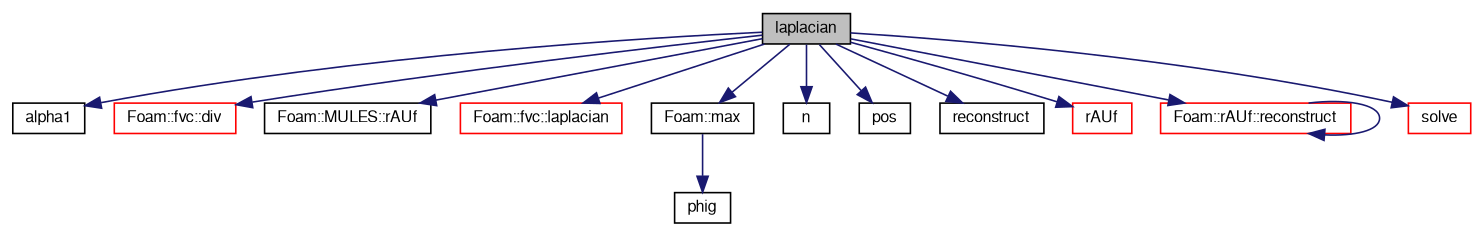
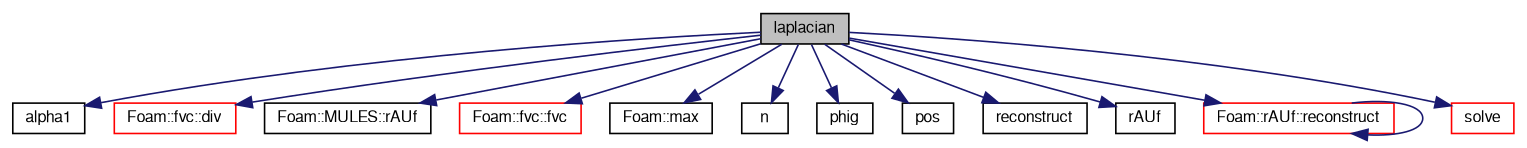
node "Foam::fvc::laplacian": label "Foam::fvc::laplacian" -> "Foam::fvc::fvc"
node "rAUf": color red -> black
edge "Foam::max" -> "phig": now "laplacian" -> "phig"
